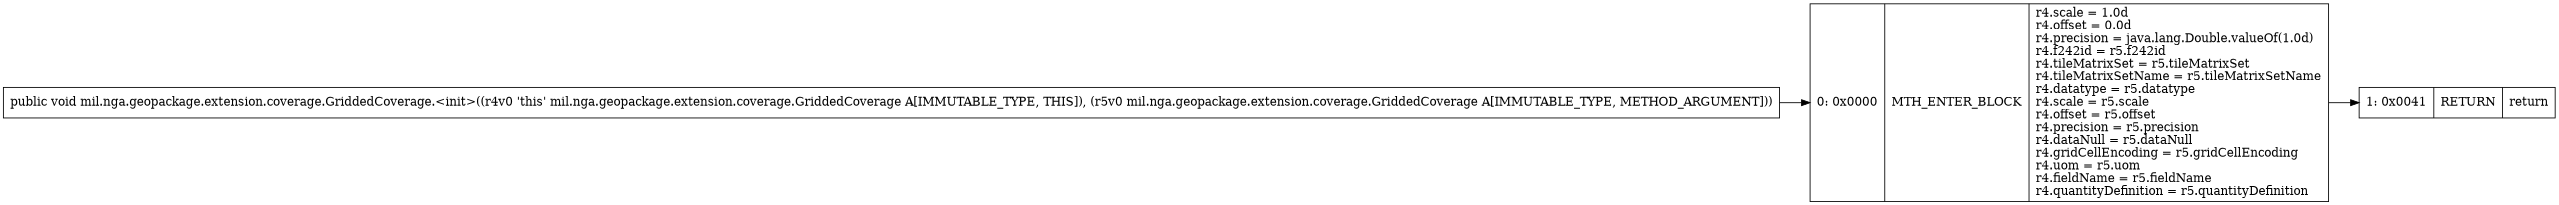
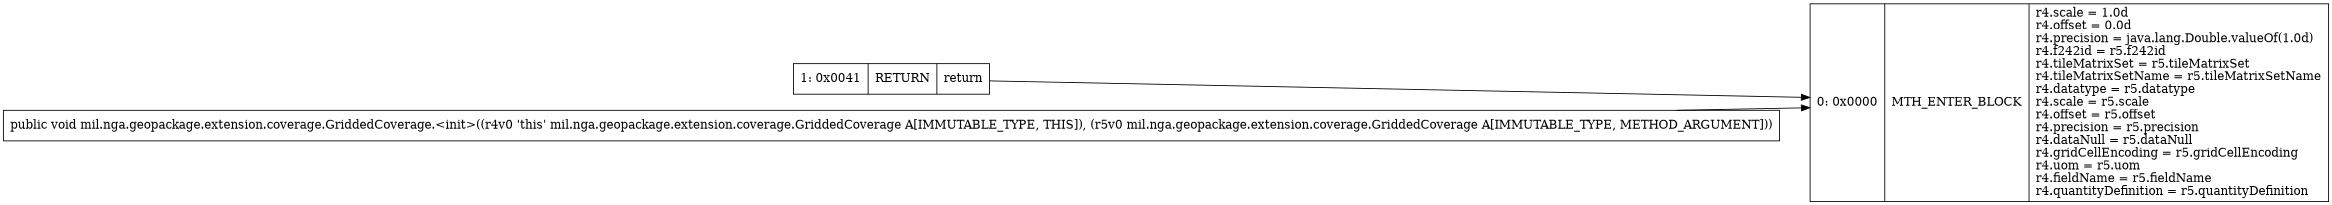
edge "0: 0x0000" -> "1: 0x0041": reversed
